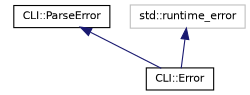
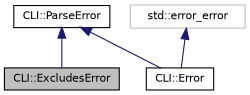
node "std::runtime_error": label "std::runtime_error" -> "std::error_error"
node "CLI::ExcludesError": added
